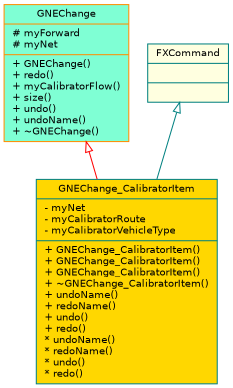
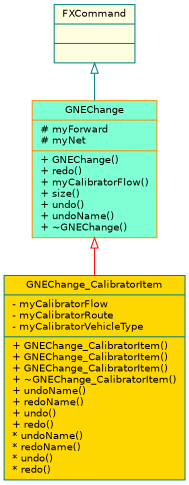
edge "GNEChange_CalibratorItem" -> "FXCommand": now "GNEChange" -> "FXCommand"
node "GNEChange_CalibratorItem": text "- myNet" -> "- myCalibratorFlow"
